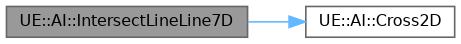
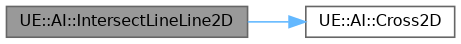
node "UE::AI::IntersectLineLine7D": label "UE::AI::IntersectLineLine7D" -> "UE::AI::IntersectLineLine2D"
